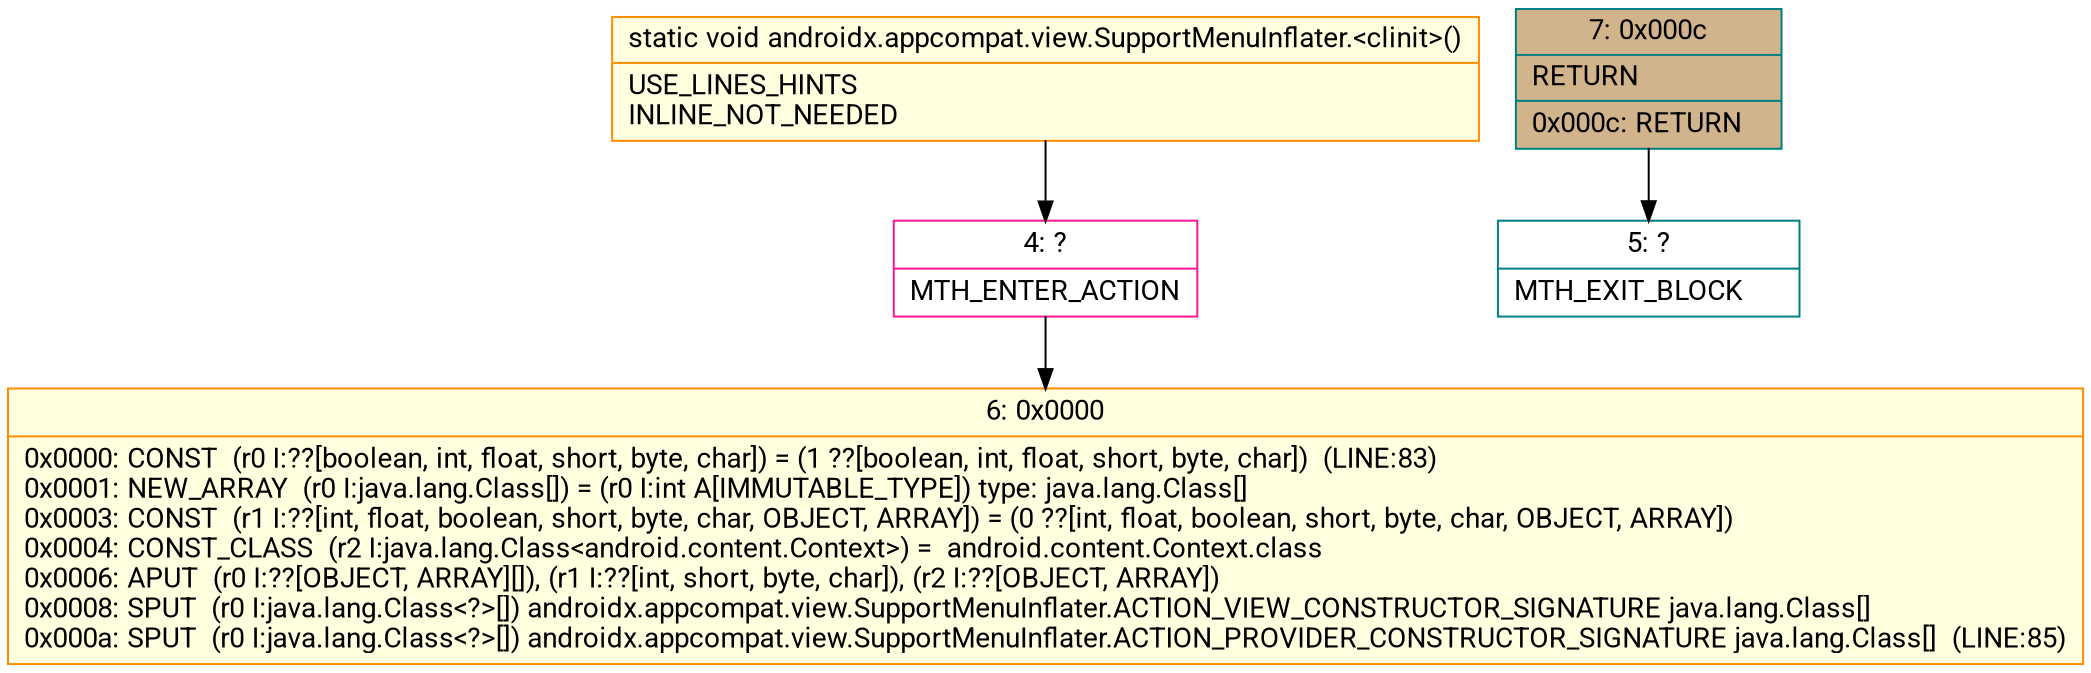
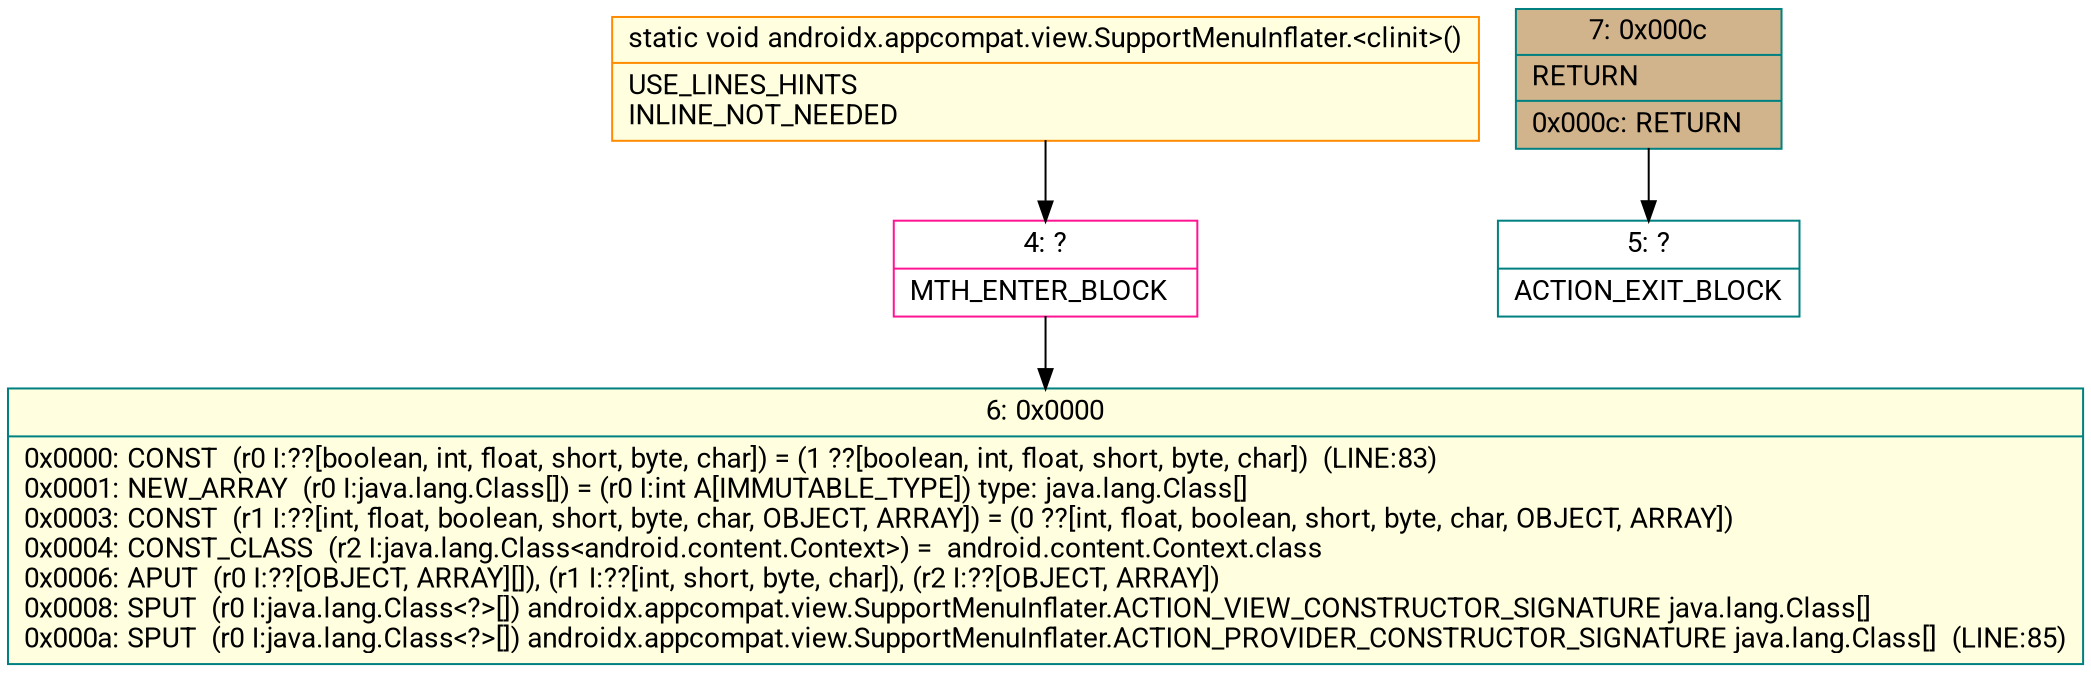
node "4: ?": text "MTH_ENTER_ACTION" -> "MTH_ENTER_BLOCK"
node "5: ?": text "MTH_EXIT_BLOCK" -> "ACTION_EXIT_BLOCK"
node "6: 0x0000": color darkorange -> teal
